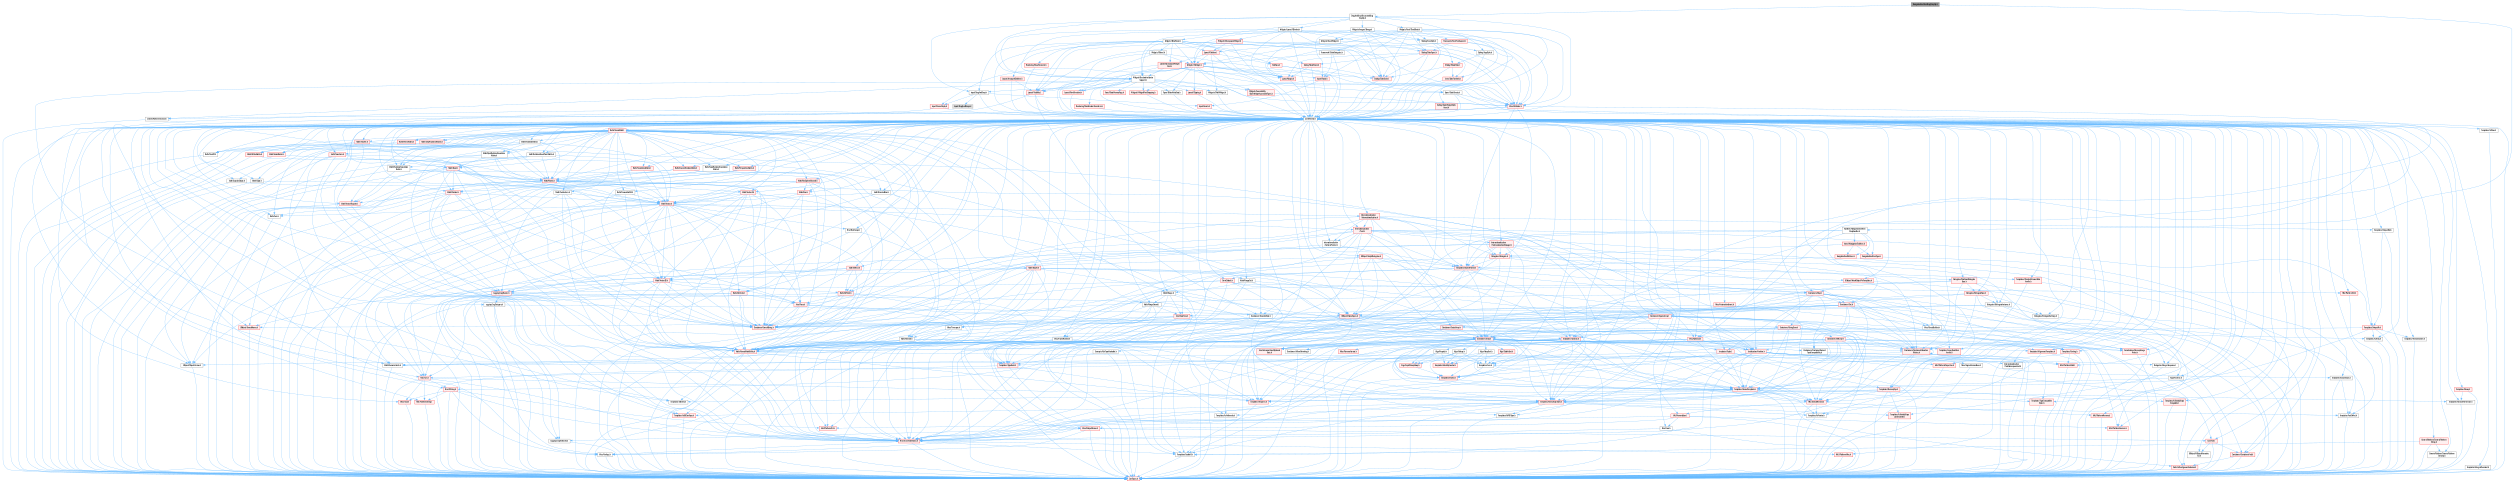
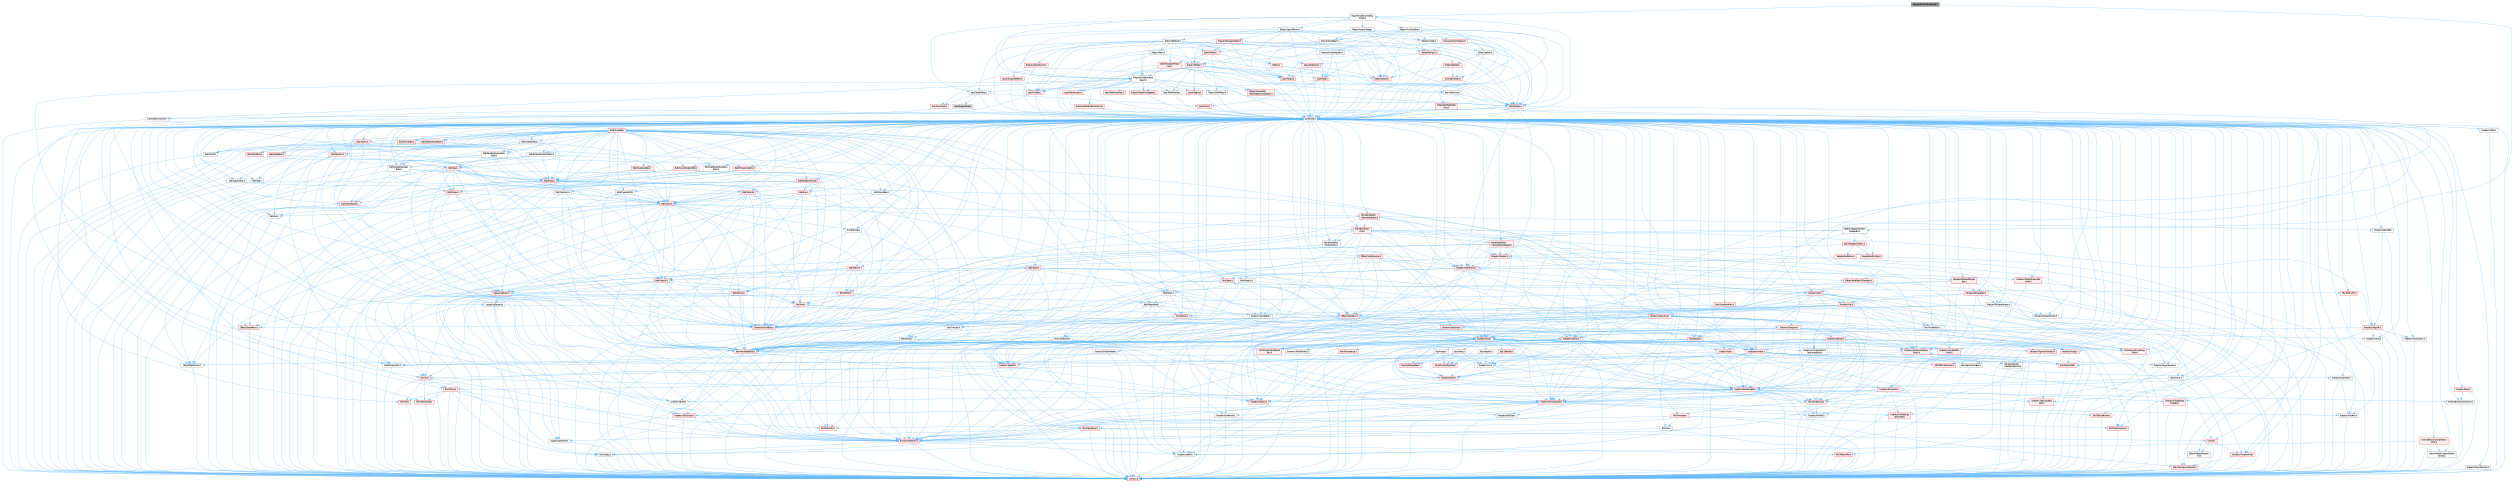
edge "CoreMinimal.h" -> "Misc/EngineVersionBase.h": added
node "Templates/RemoveReference.h": label "Templates/RemoveReference.h" -> "MemoryOps/RemoveReference.h"
